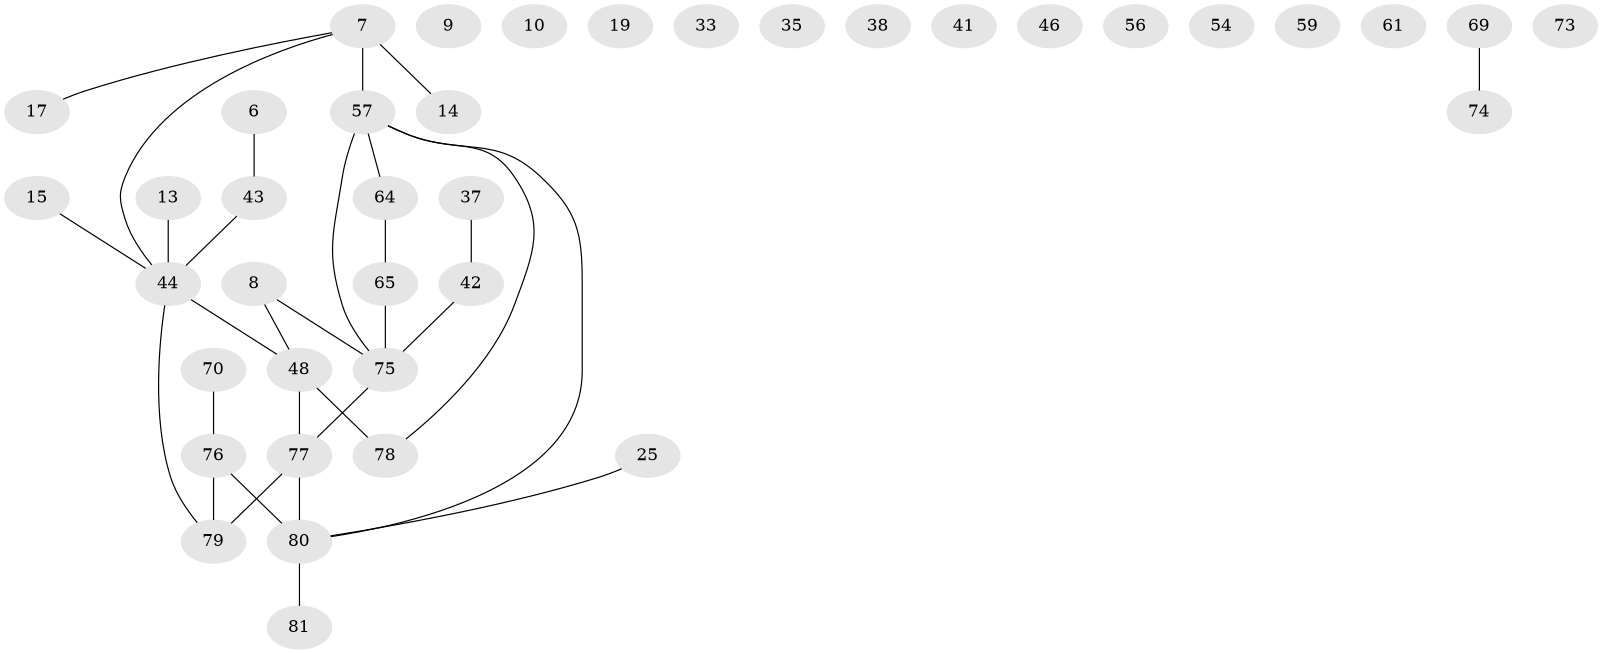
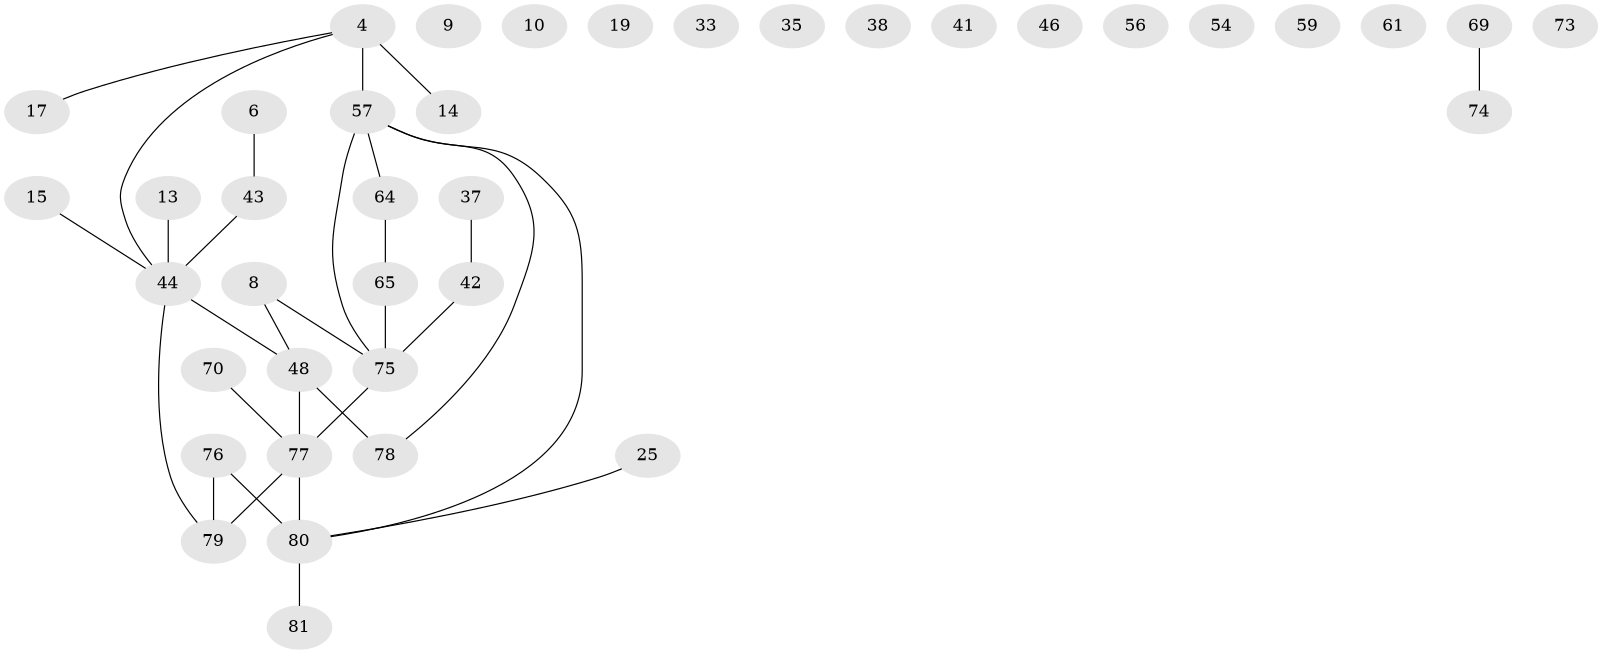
node "7": label "7" -> "4"
edge "70" -- "76": now "70" -- "77"
